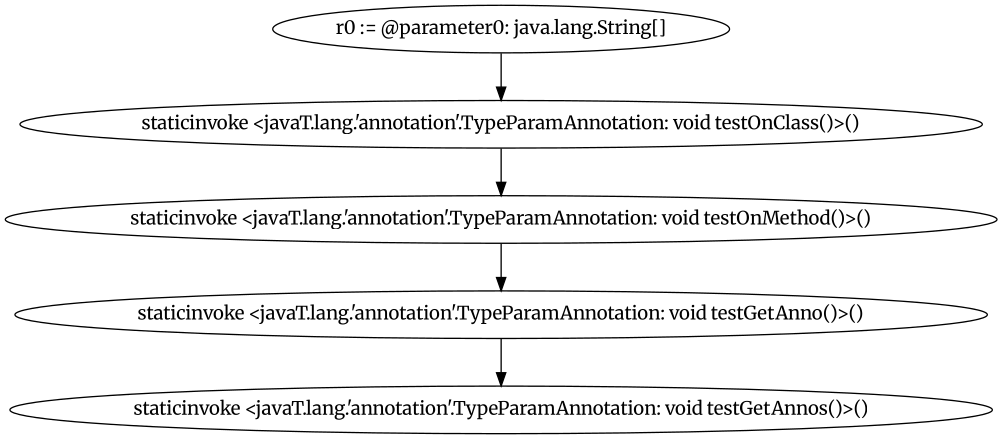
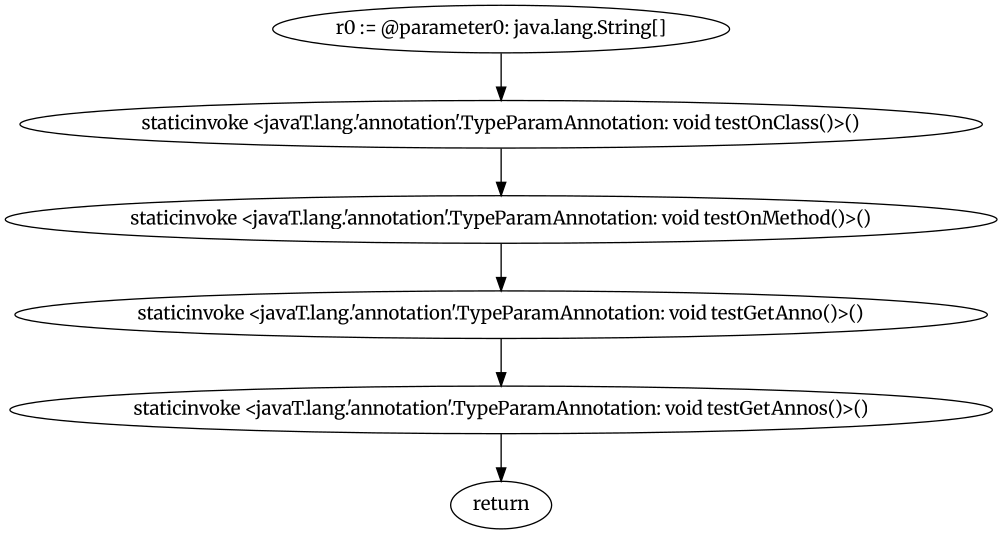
node "return": added
